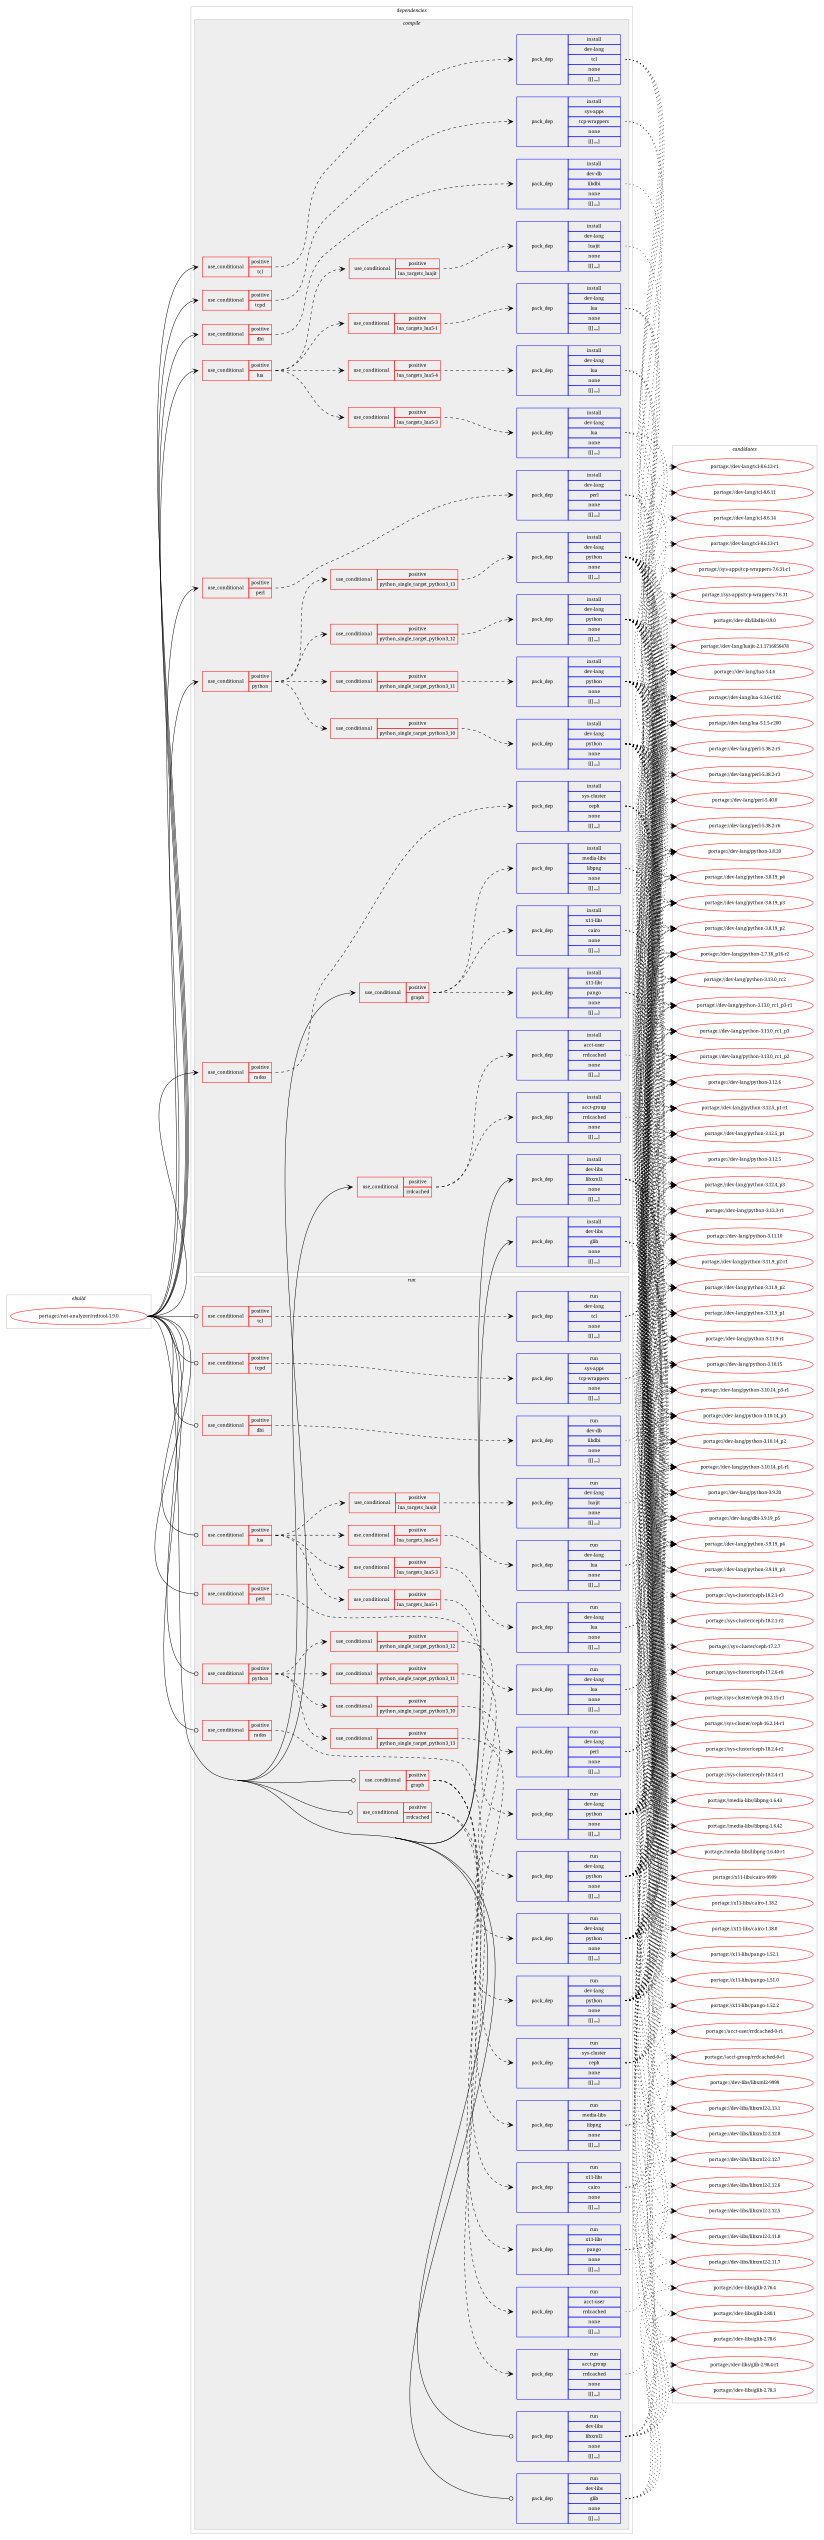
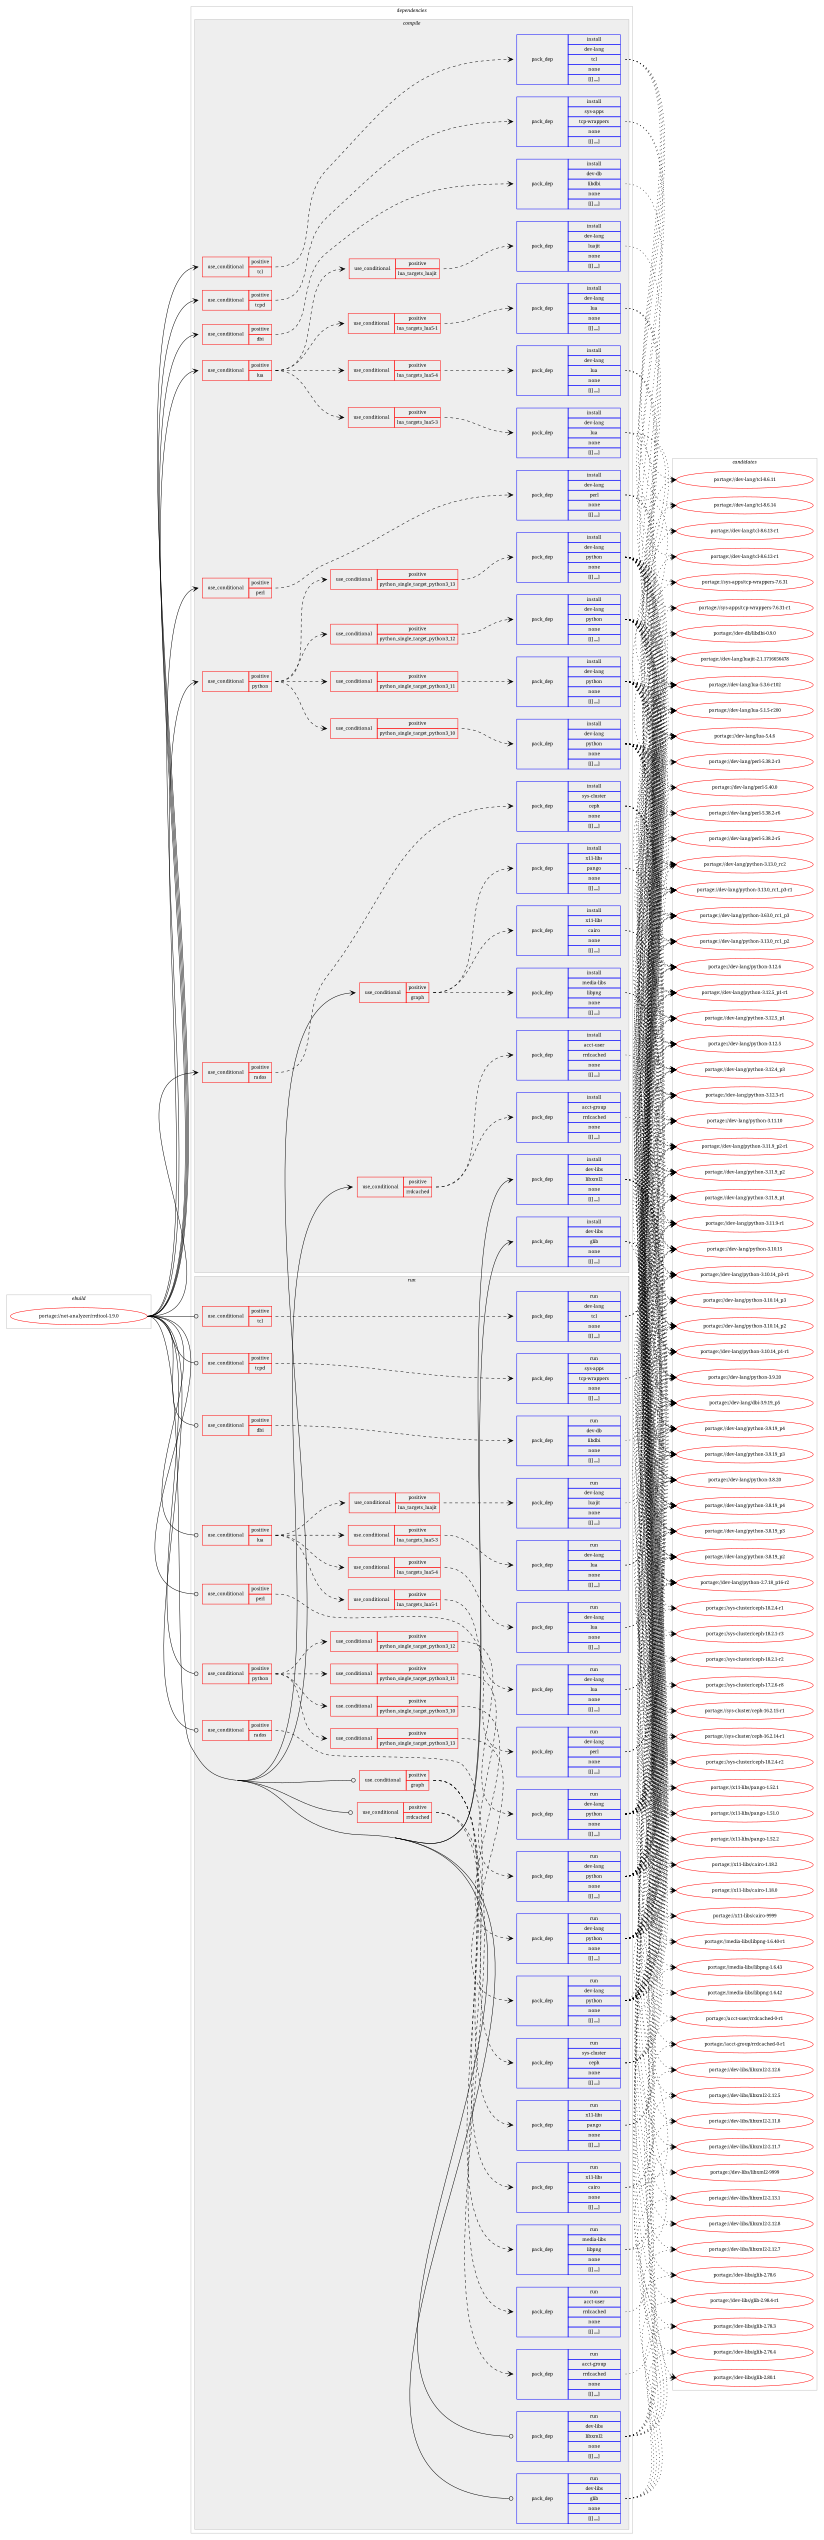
node "portage://dev-lang/python-3.13.0_rc1_p3": label "portage://dev-lang/python-3.13.0_rc1_p3" -> "portage://dev-lang/python-3.63.0_rc1_p3"
node "portage://sys-cluster/ceph-17.2.7": removed
